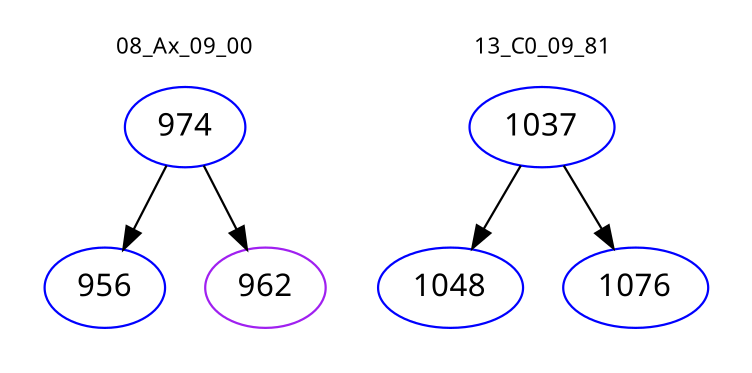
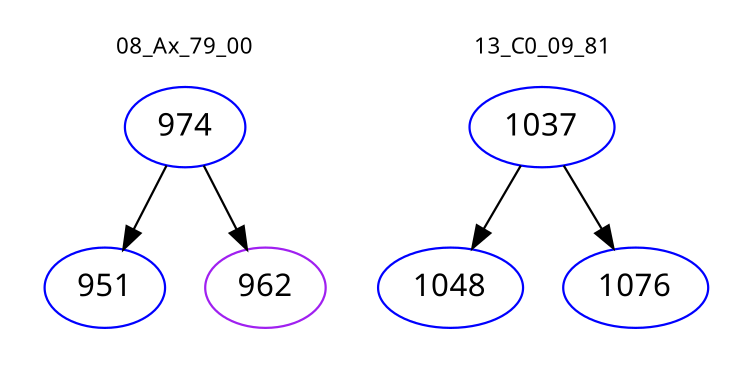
cluster "08_Ax_09_00": label "08_Ax_09_00" -> "08_Ax_79_00"
node "956": label "956" -> "951"
